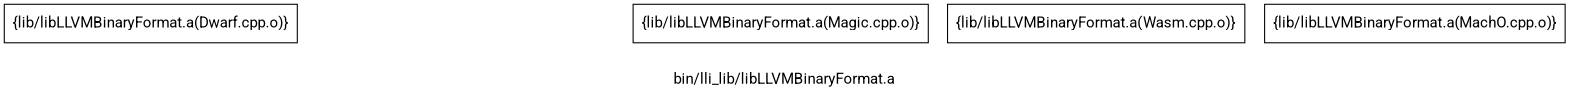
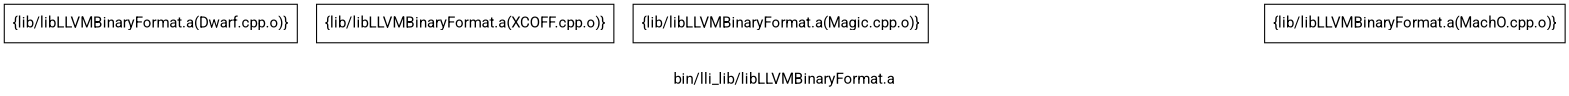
node "{lib/libLLVMBinaryFormat.a(XCOFF.cpp.o)}": added
node "{lib/libLLVMBinaryFormat.a(Wasm.cpp.o)}": removed
